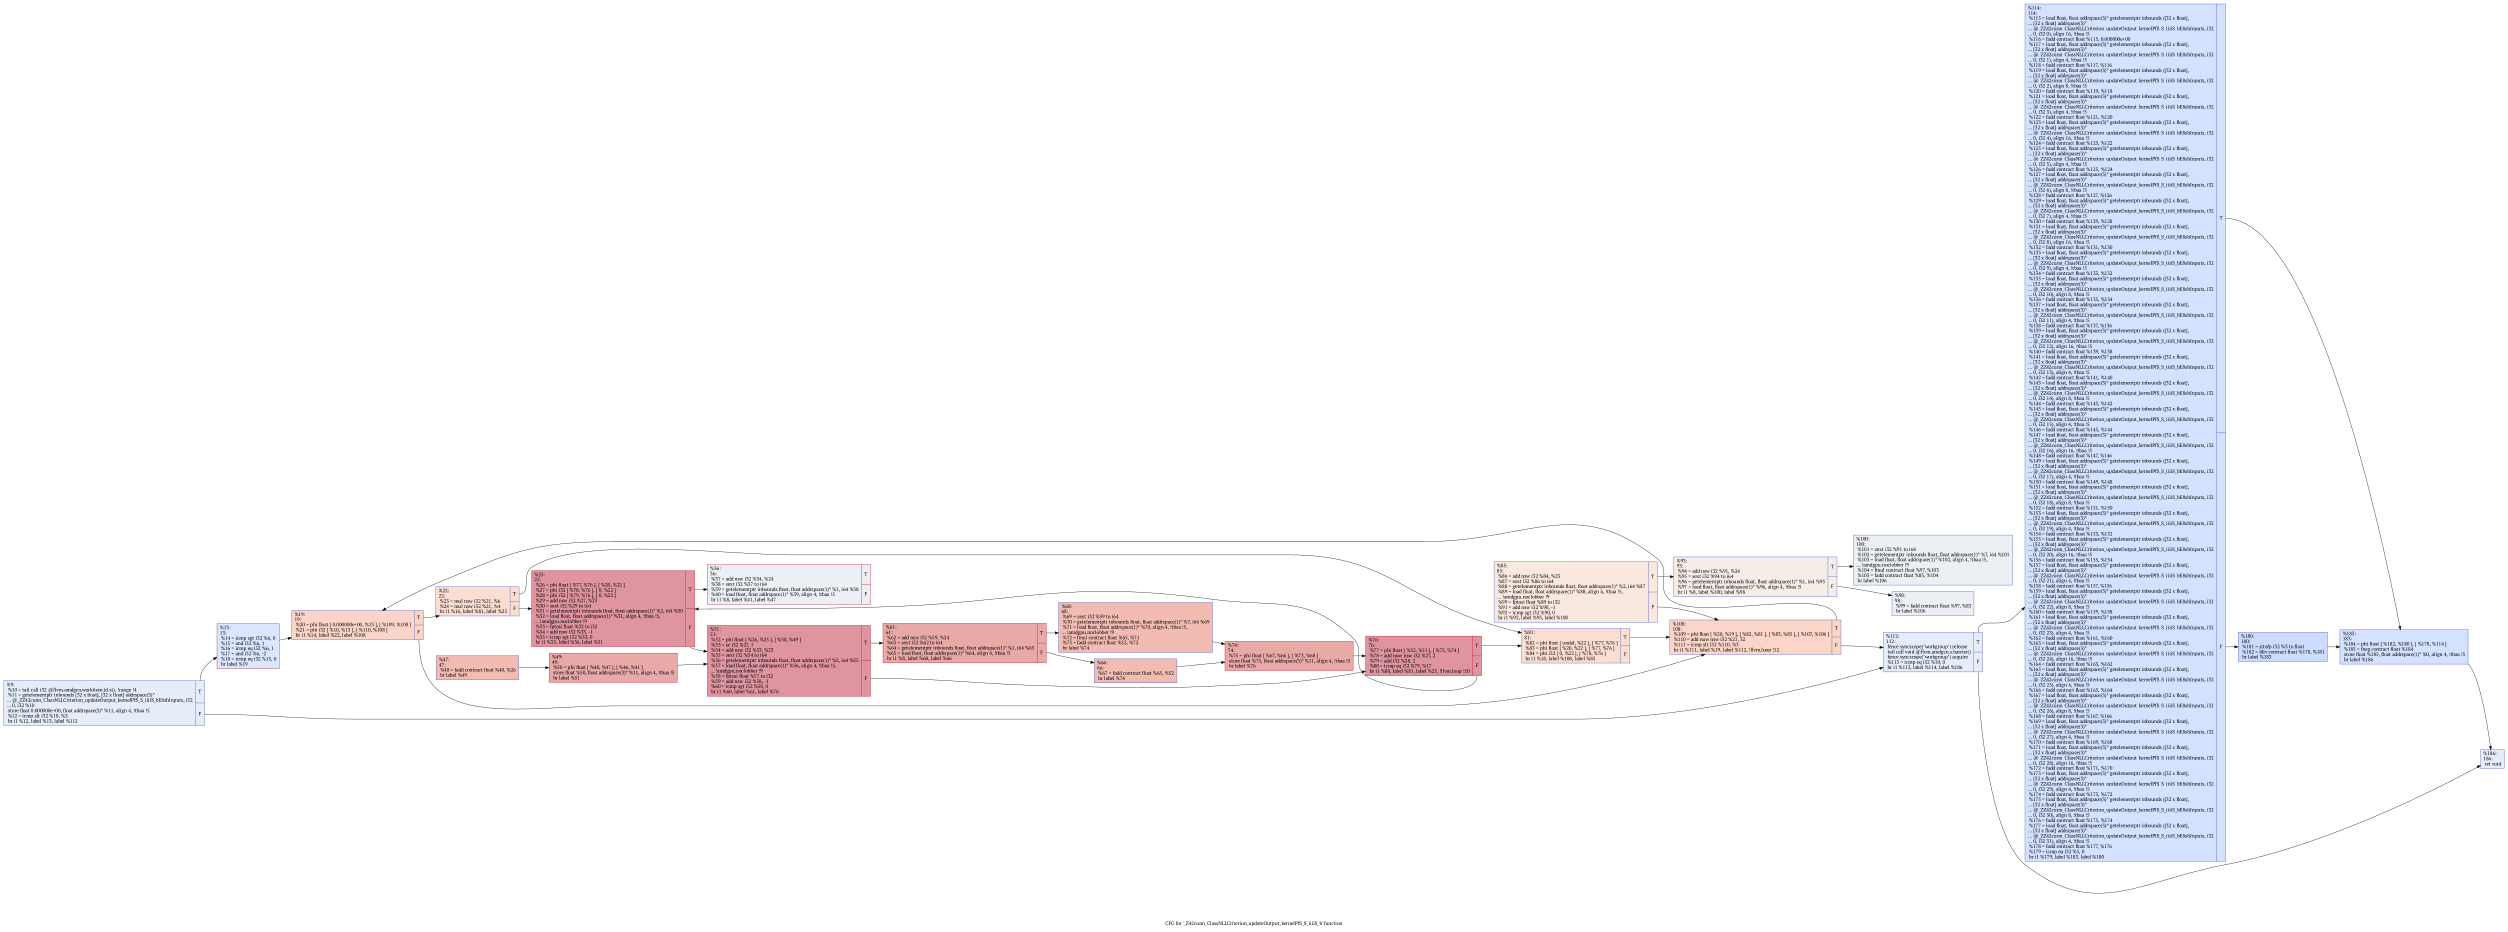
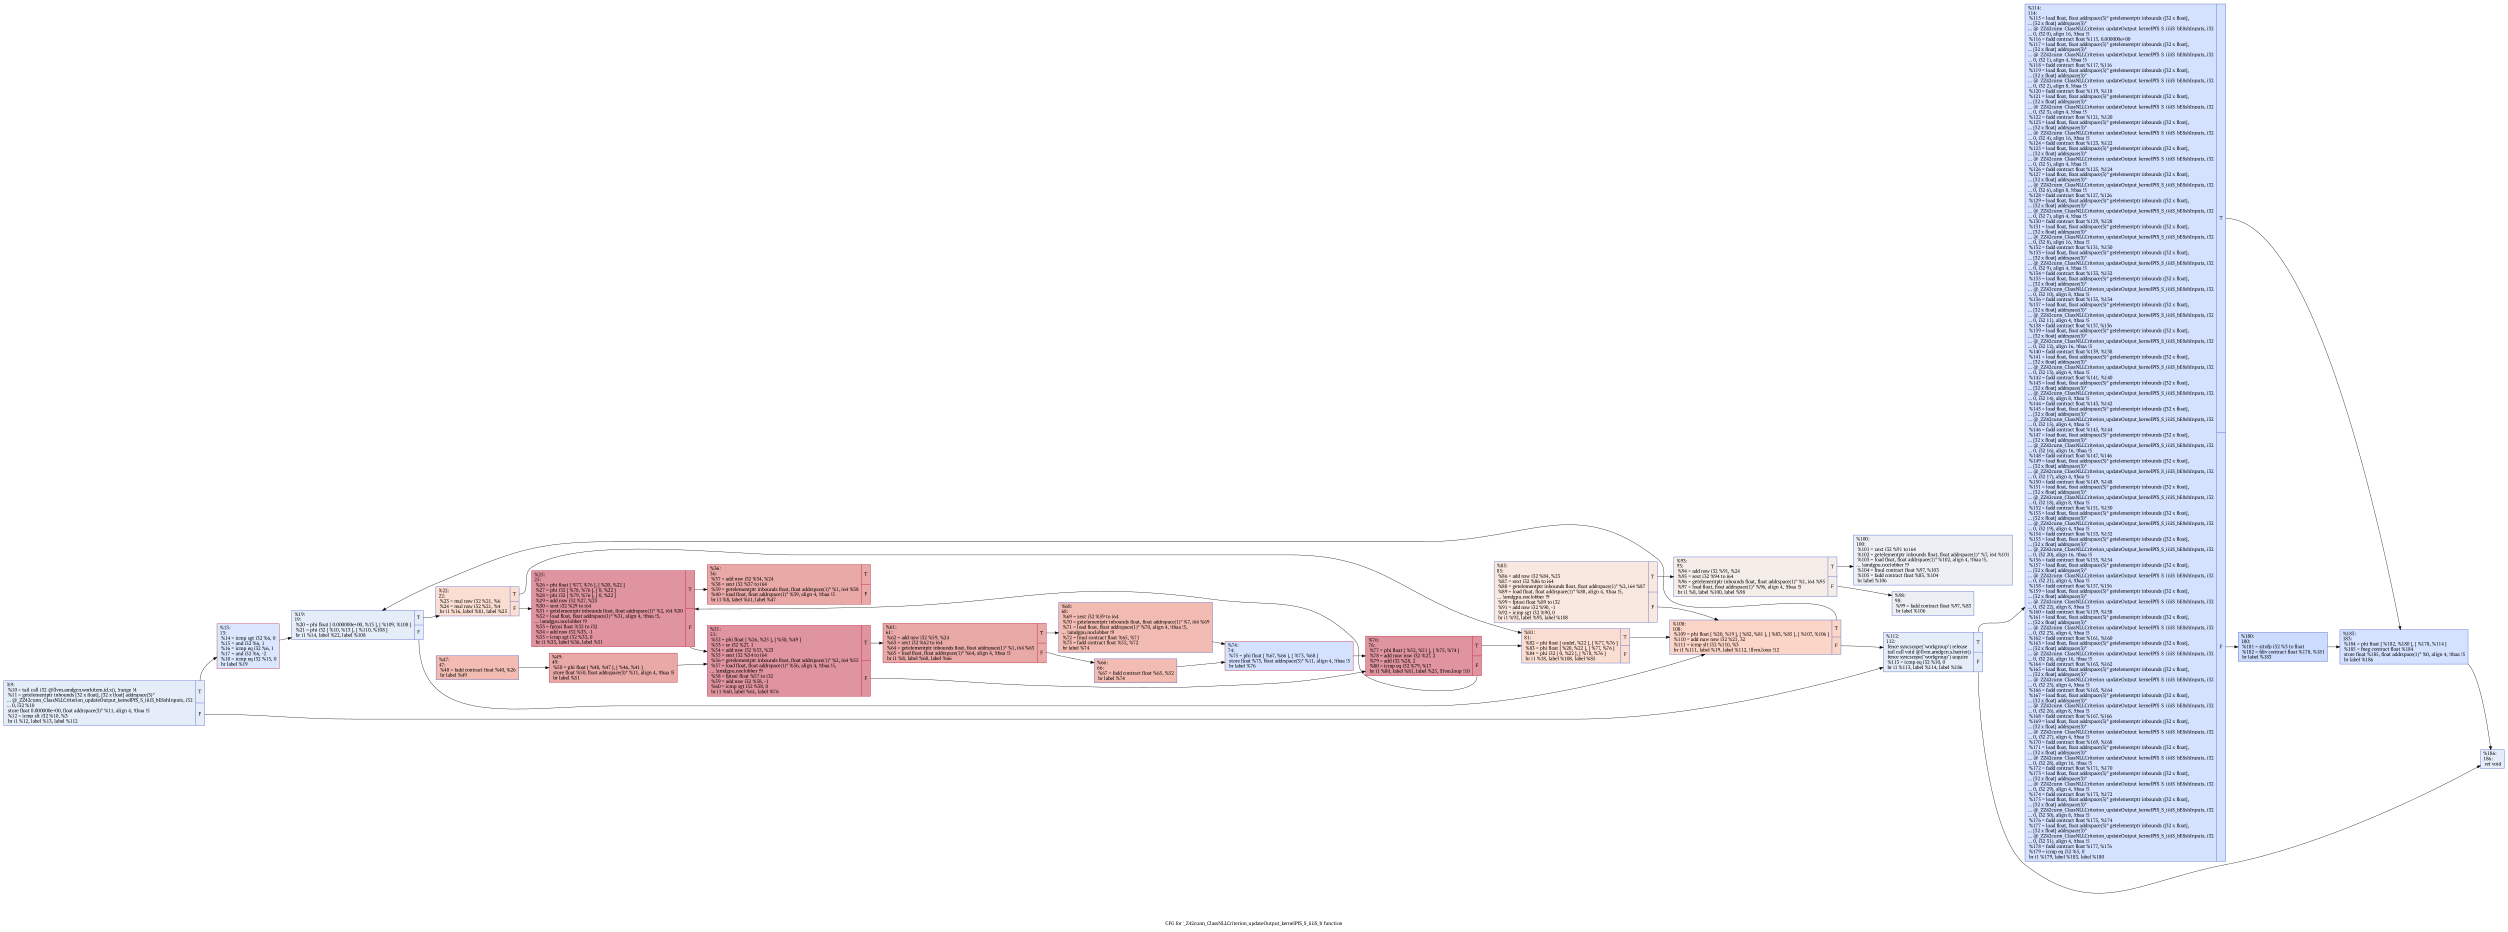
node "%36:": fillcolor #d4dbe670 -> #ca3b3770
node "%19:": fillcolor #f5a08170 -> #c5d6f270
node "%74:": fillcolor #ca3b3770 -> #9ebeff70
